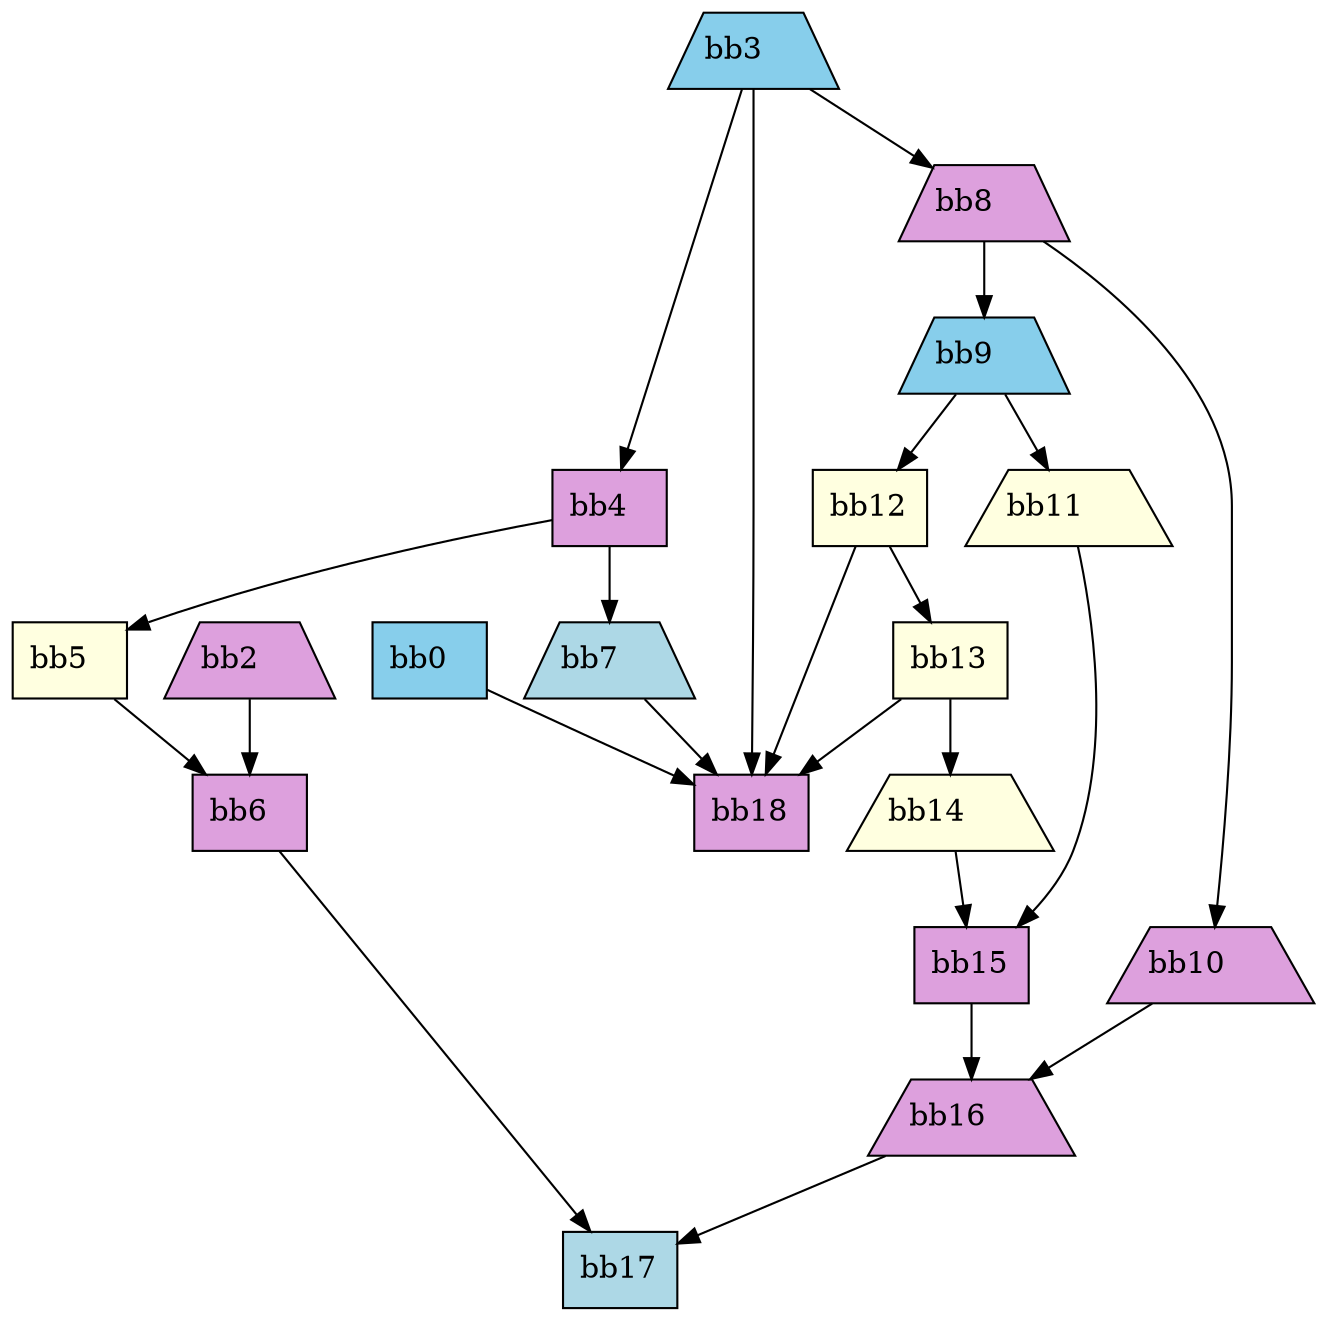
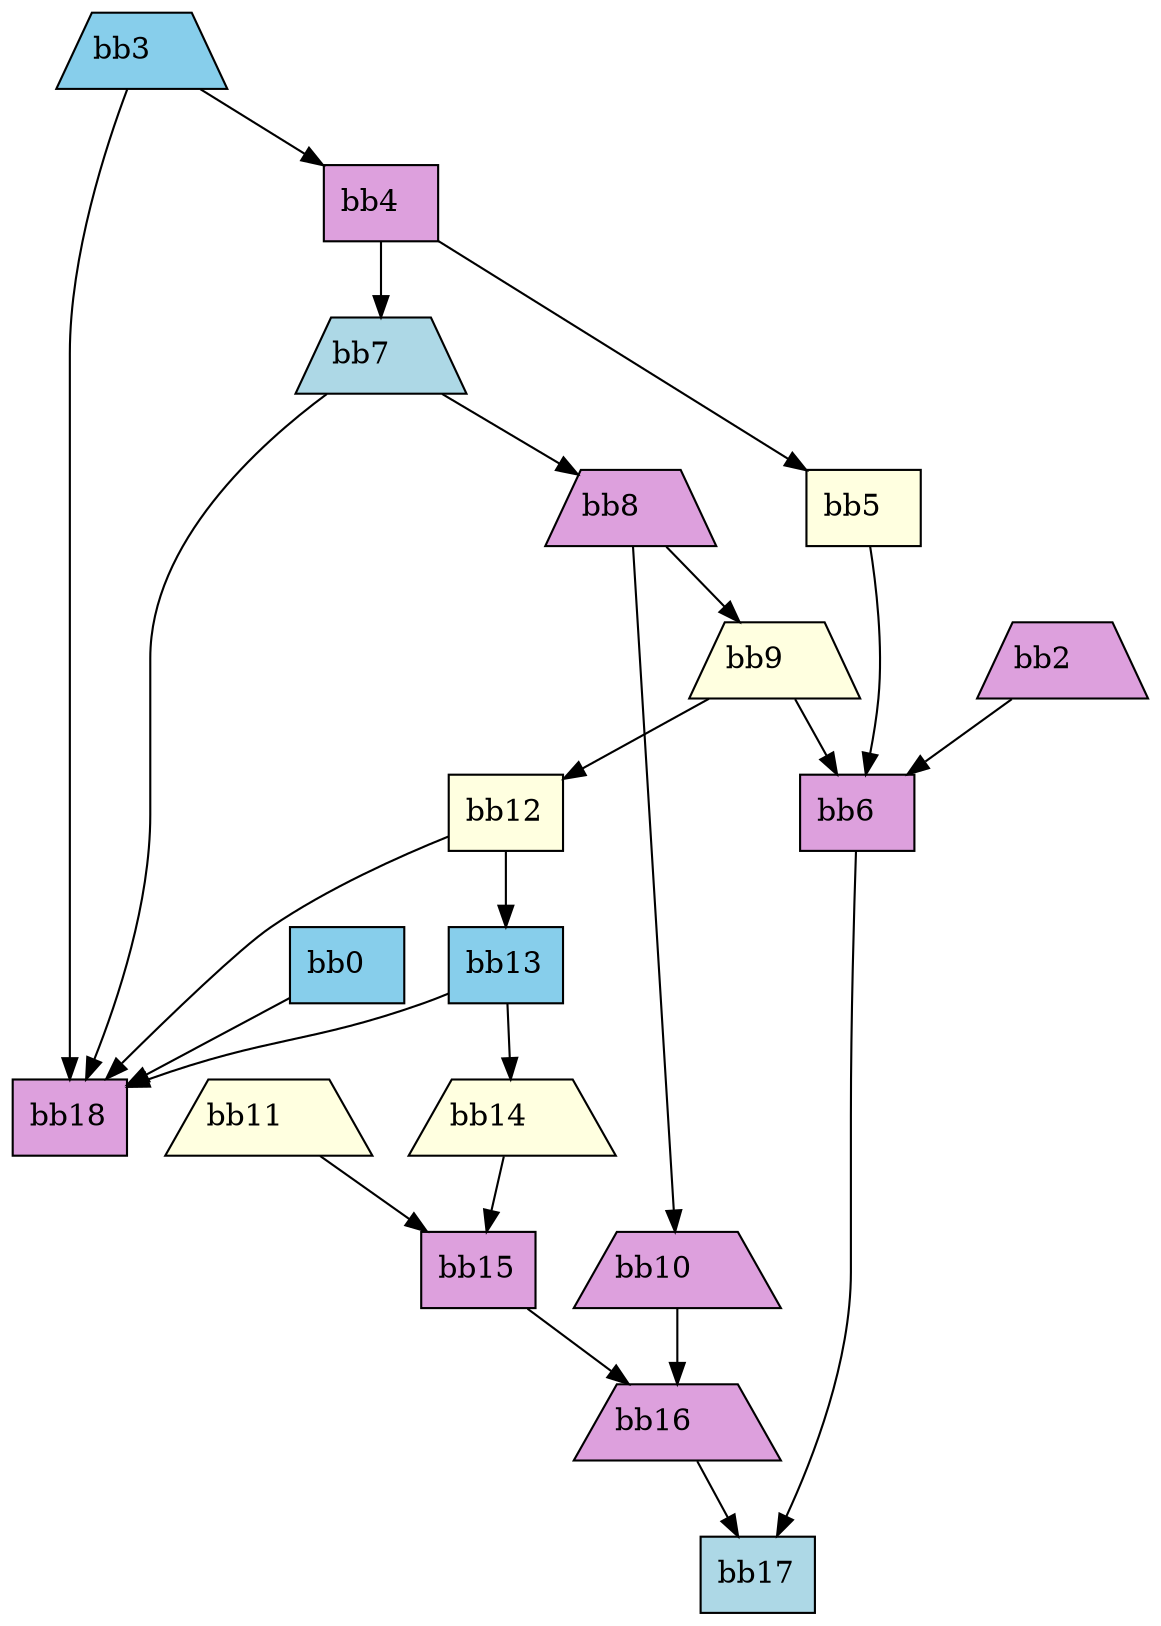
edge "bb3" -> "bb8": now "bb7" -> "bb8"
node "bb9": fillcolor skyblue -> lightyellow
edge "bb9" -> "bb11": now "bb9" -> "bb6"
node "bb13": fillcolor lightyellow -> skyblue
